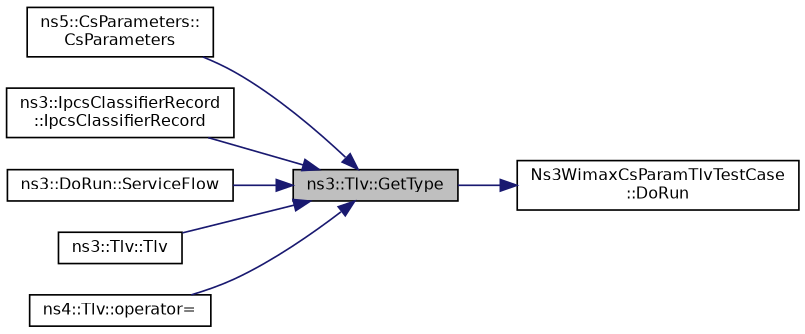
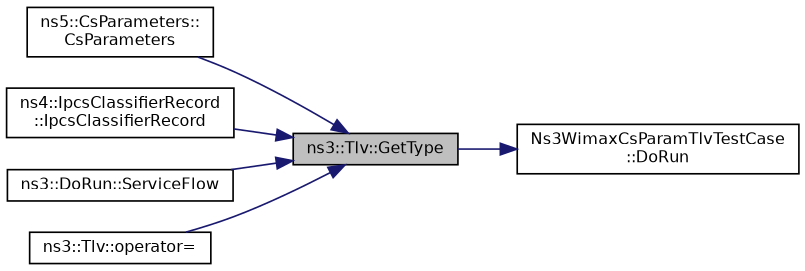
node "ns3::IpcsClassifierRecord ::IpcsClassifierRecord": label "ns3::IpcsClassifierRecord ::IpcsClassifierRecord" -> "ns4::IpcsClassifierRecord ::IpcsClassifierRecord"
node "ns3::Tlv::Tlv": removed
node "ns4::Tlv::operator=": label "ns4::Tlv::operator=" -> "ns3::Tlv::operator="
